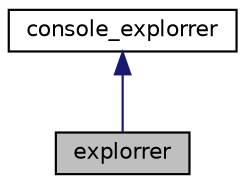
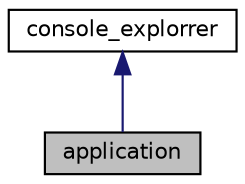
node "explorrer": label "explorrer" -> "application"
